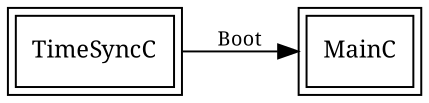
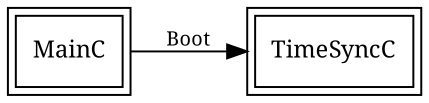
edge "TimeSyncC" -> "MainC": reversed
